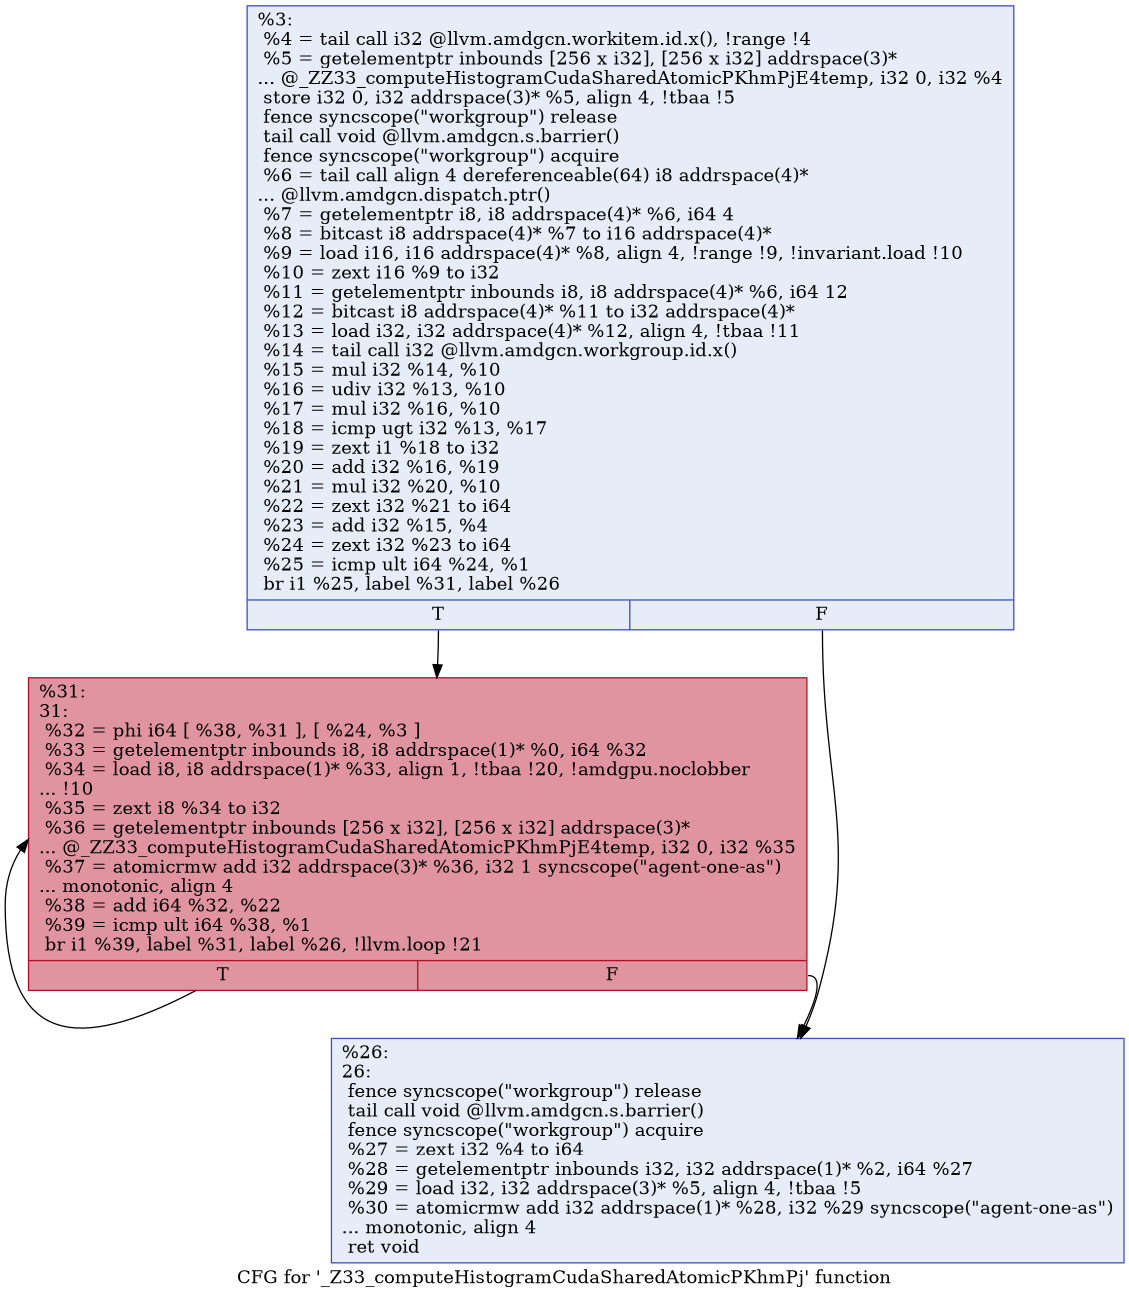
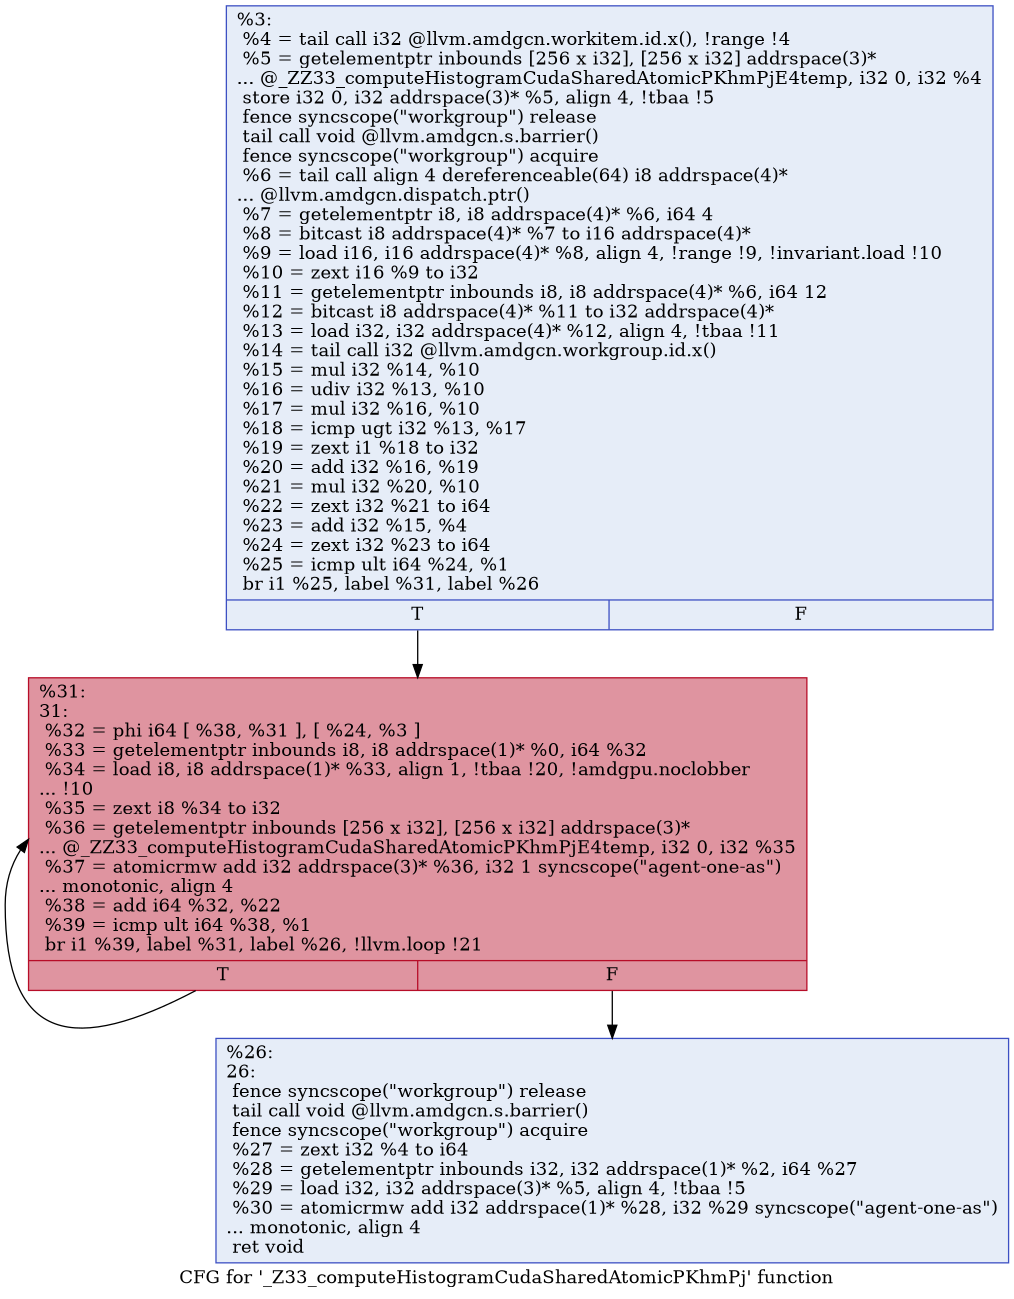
edge "%3:" -> "%26:": removed
